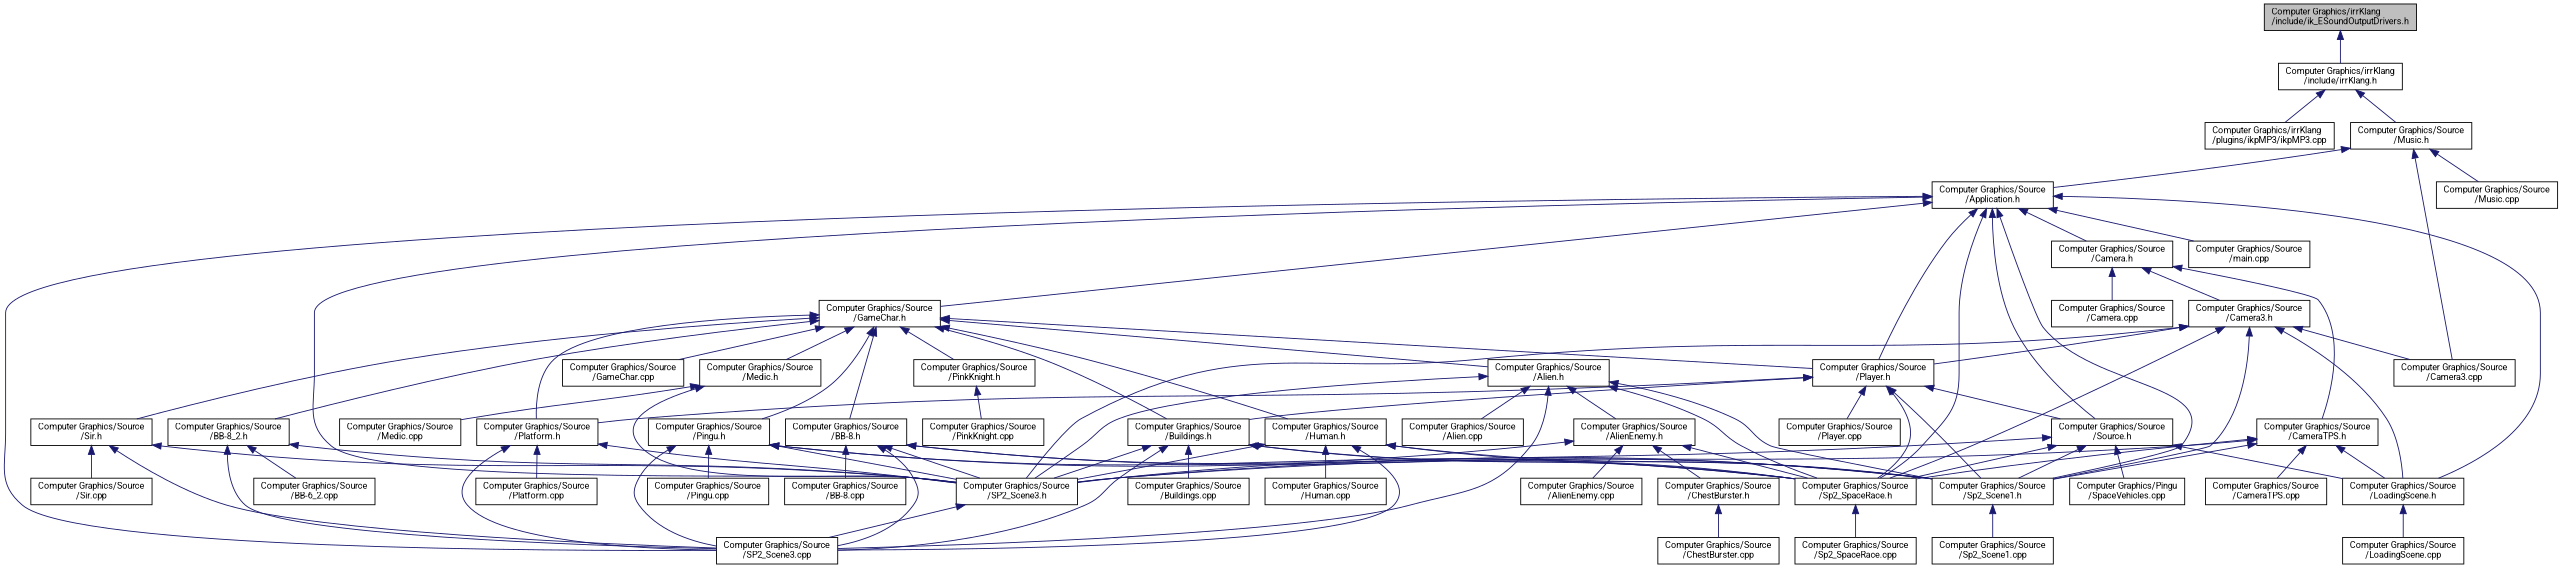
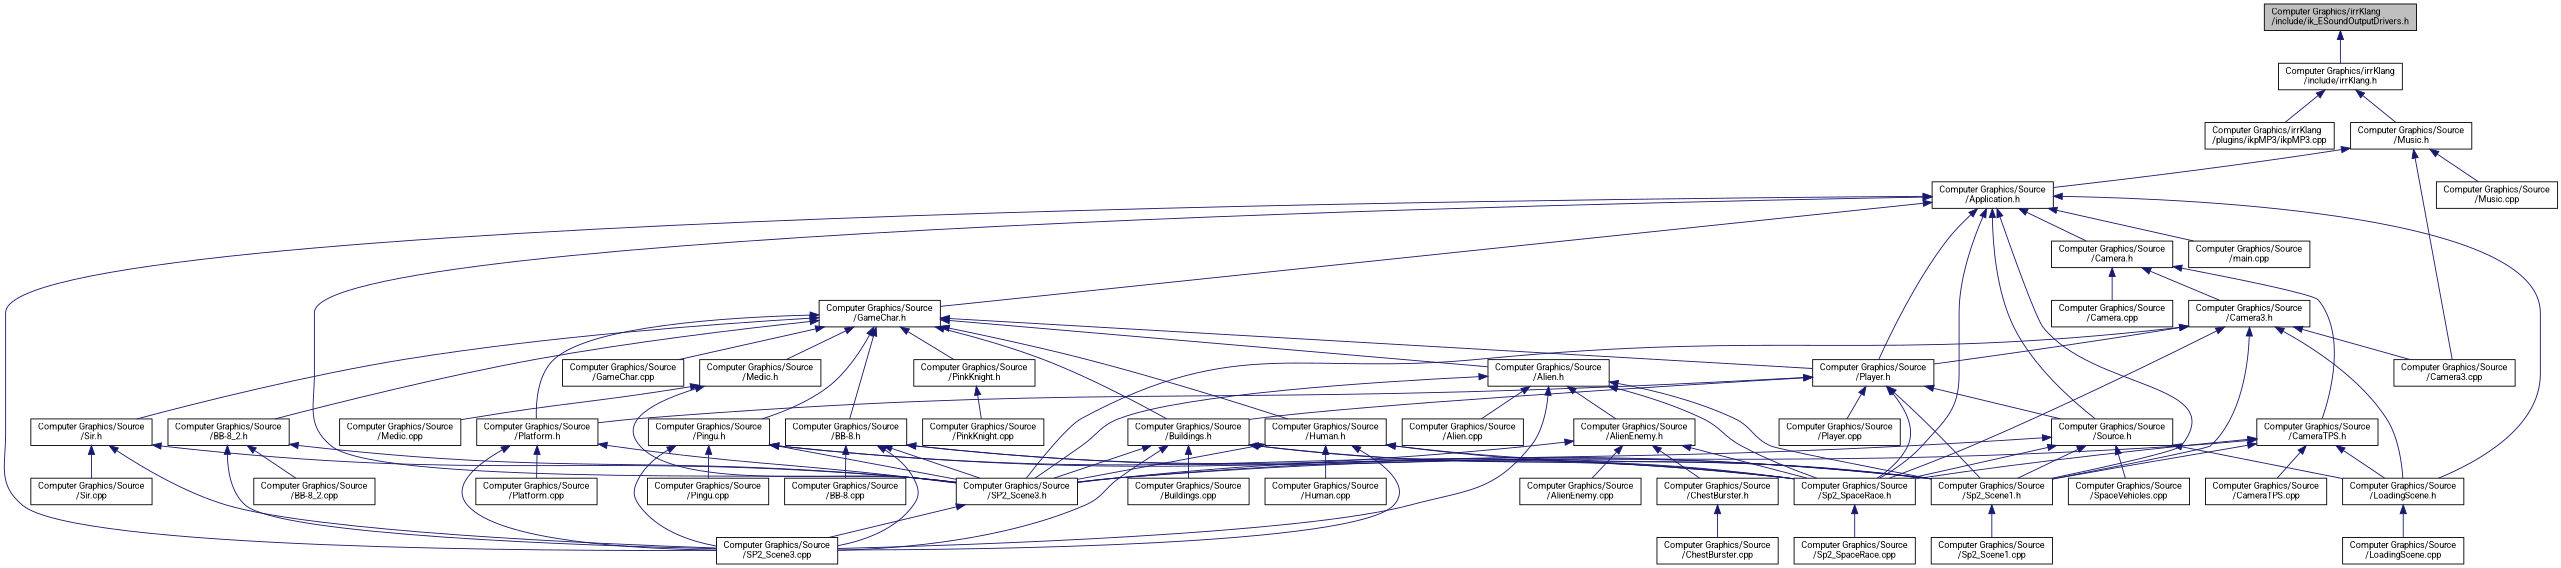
node "Computer Graphics/Source /BB-6_2.cpp": label "Computer Graphics/Source /BB-6_2.cpp" -> "Computer Graphics/Source /BB-8_2.cpp"
node "Computer Graphics/Pingu /SpaceVehicles.cpp": label "Computer Graphics/Pingu /SpaceVehicles.cpp" -> "Computer Graphics/Source /SpaceVehicles.cpp"
